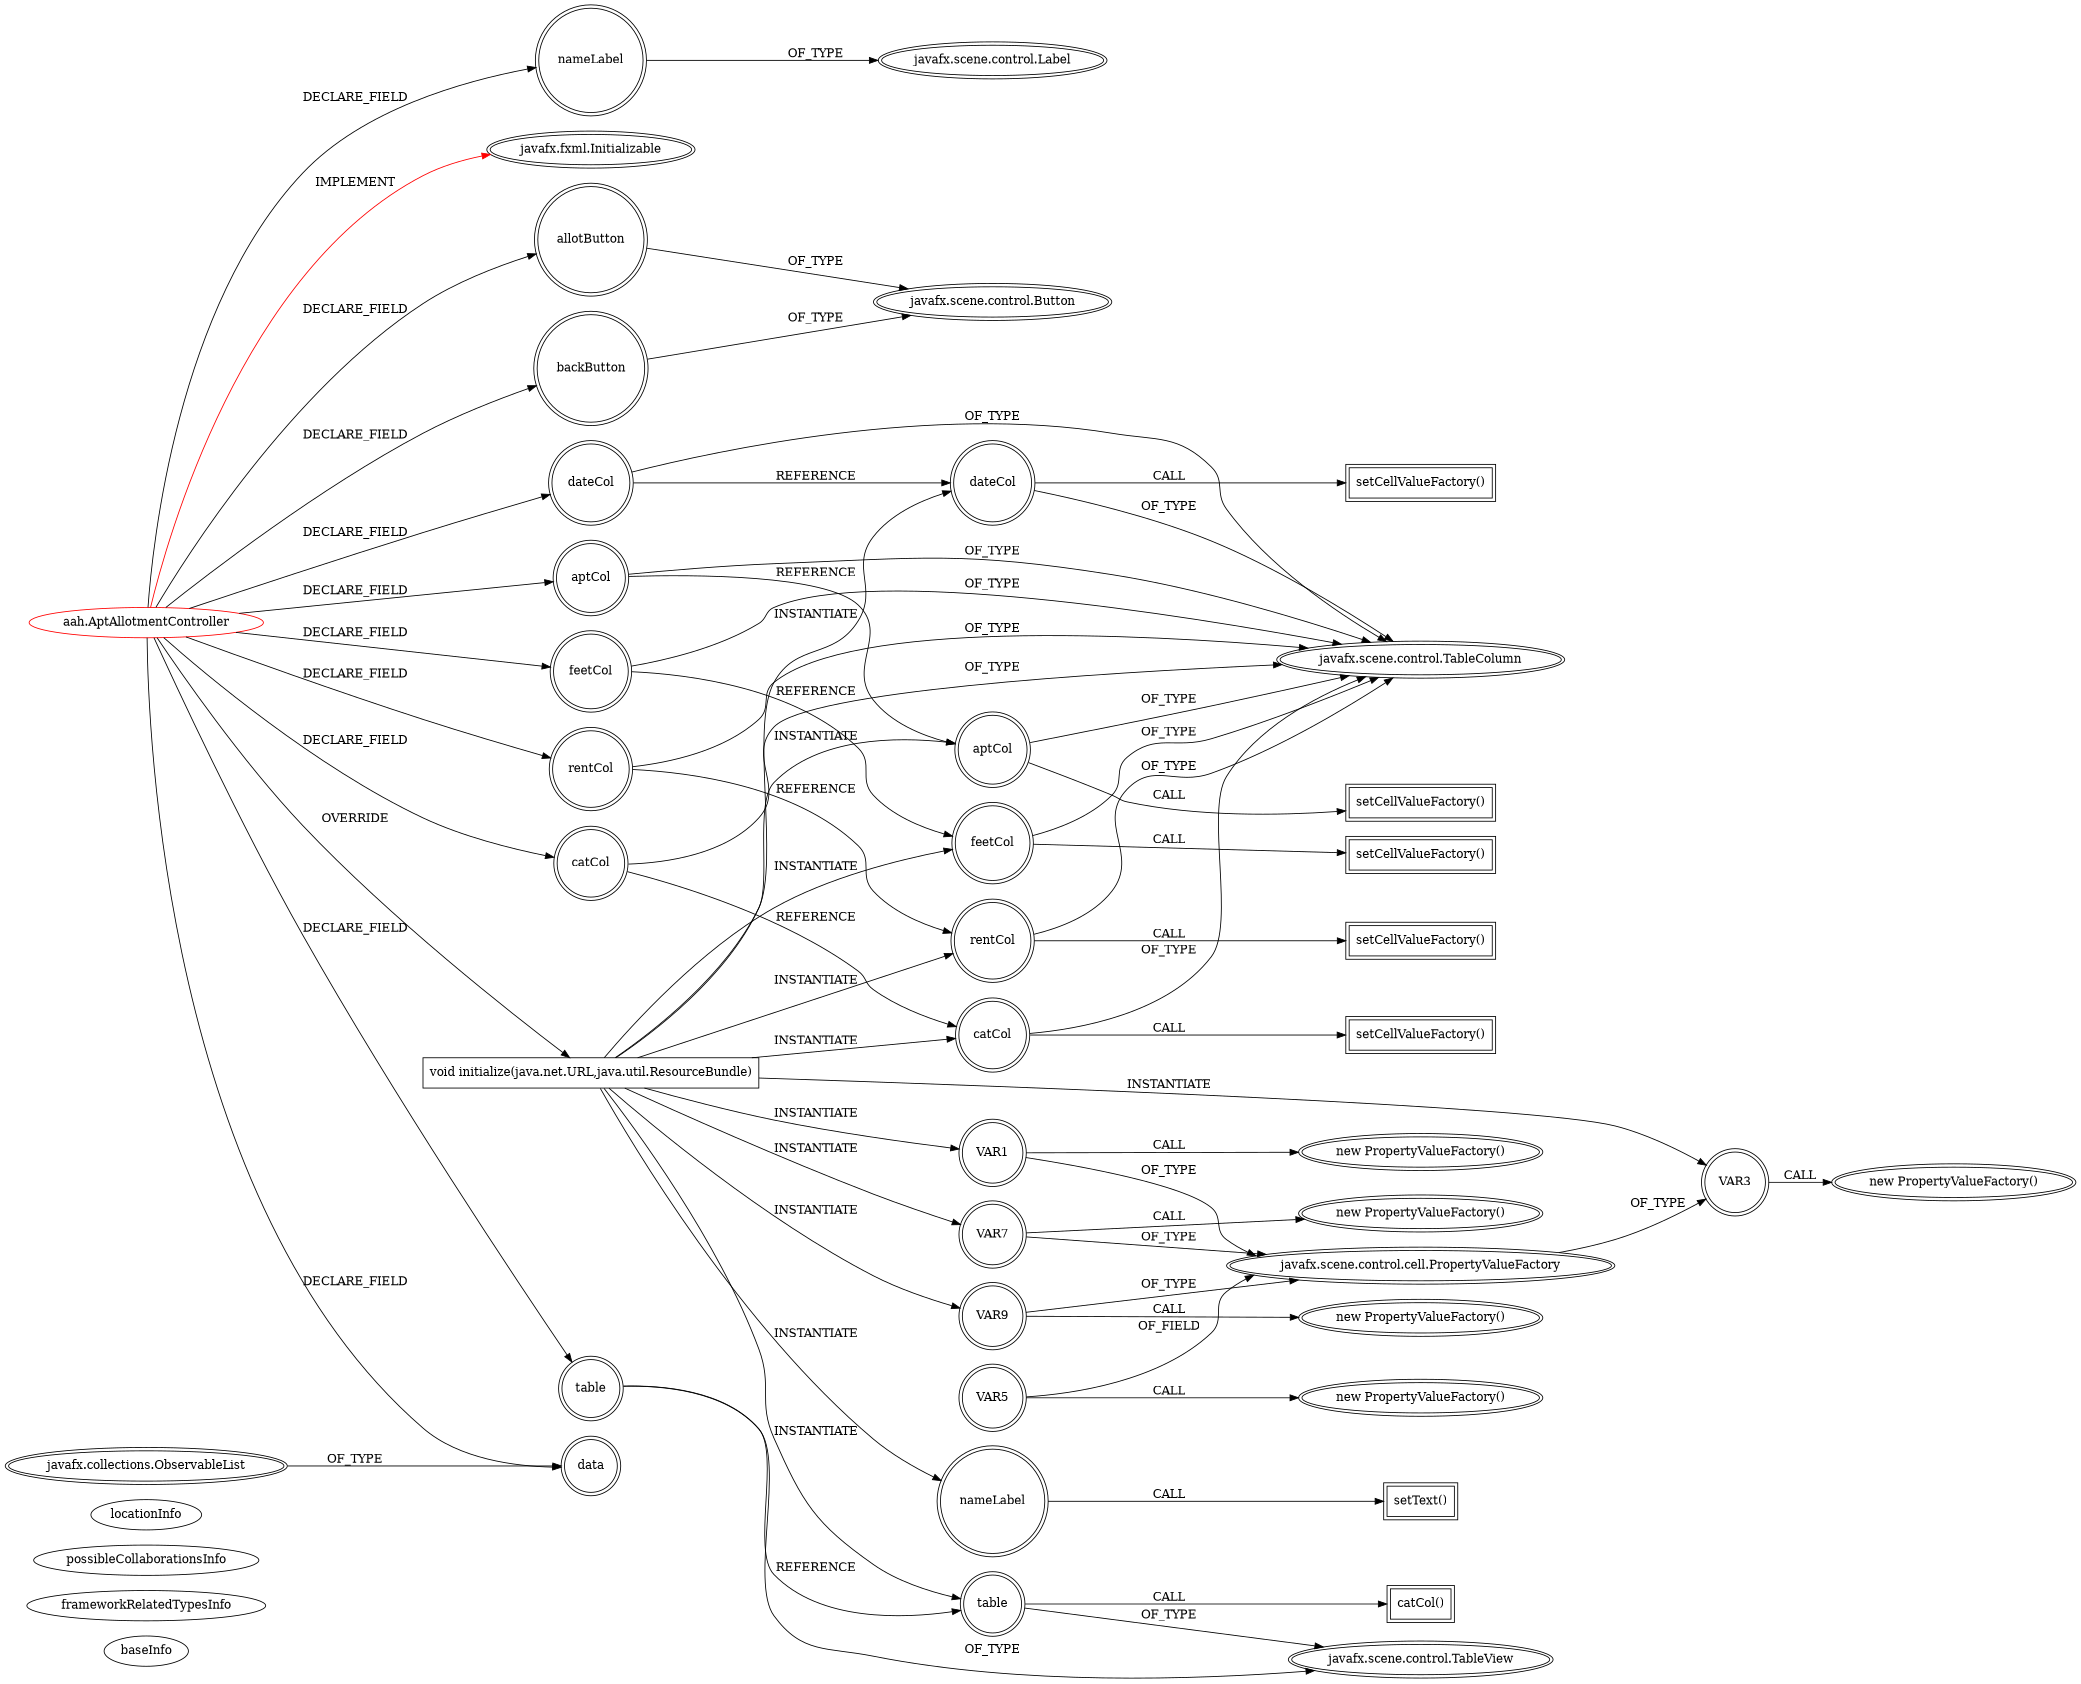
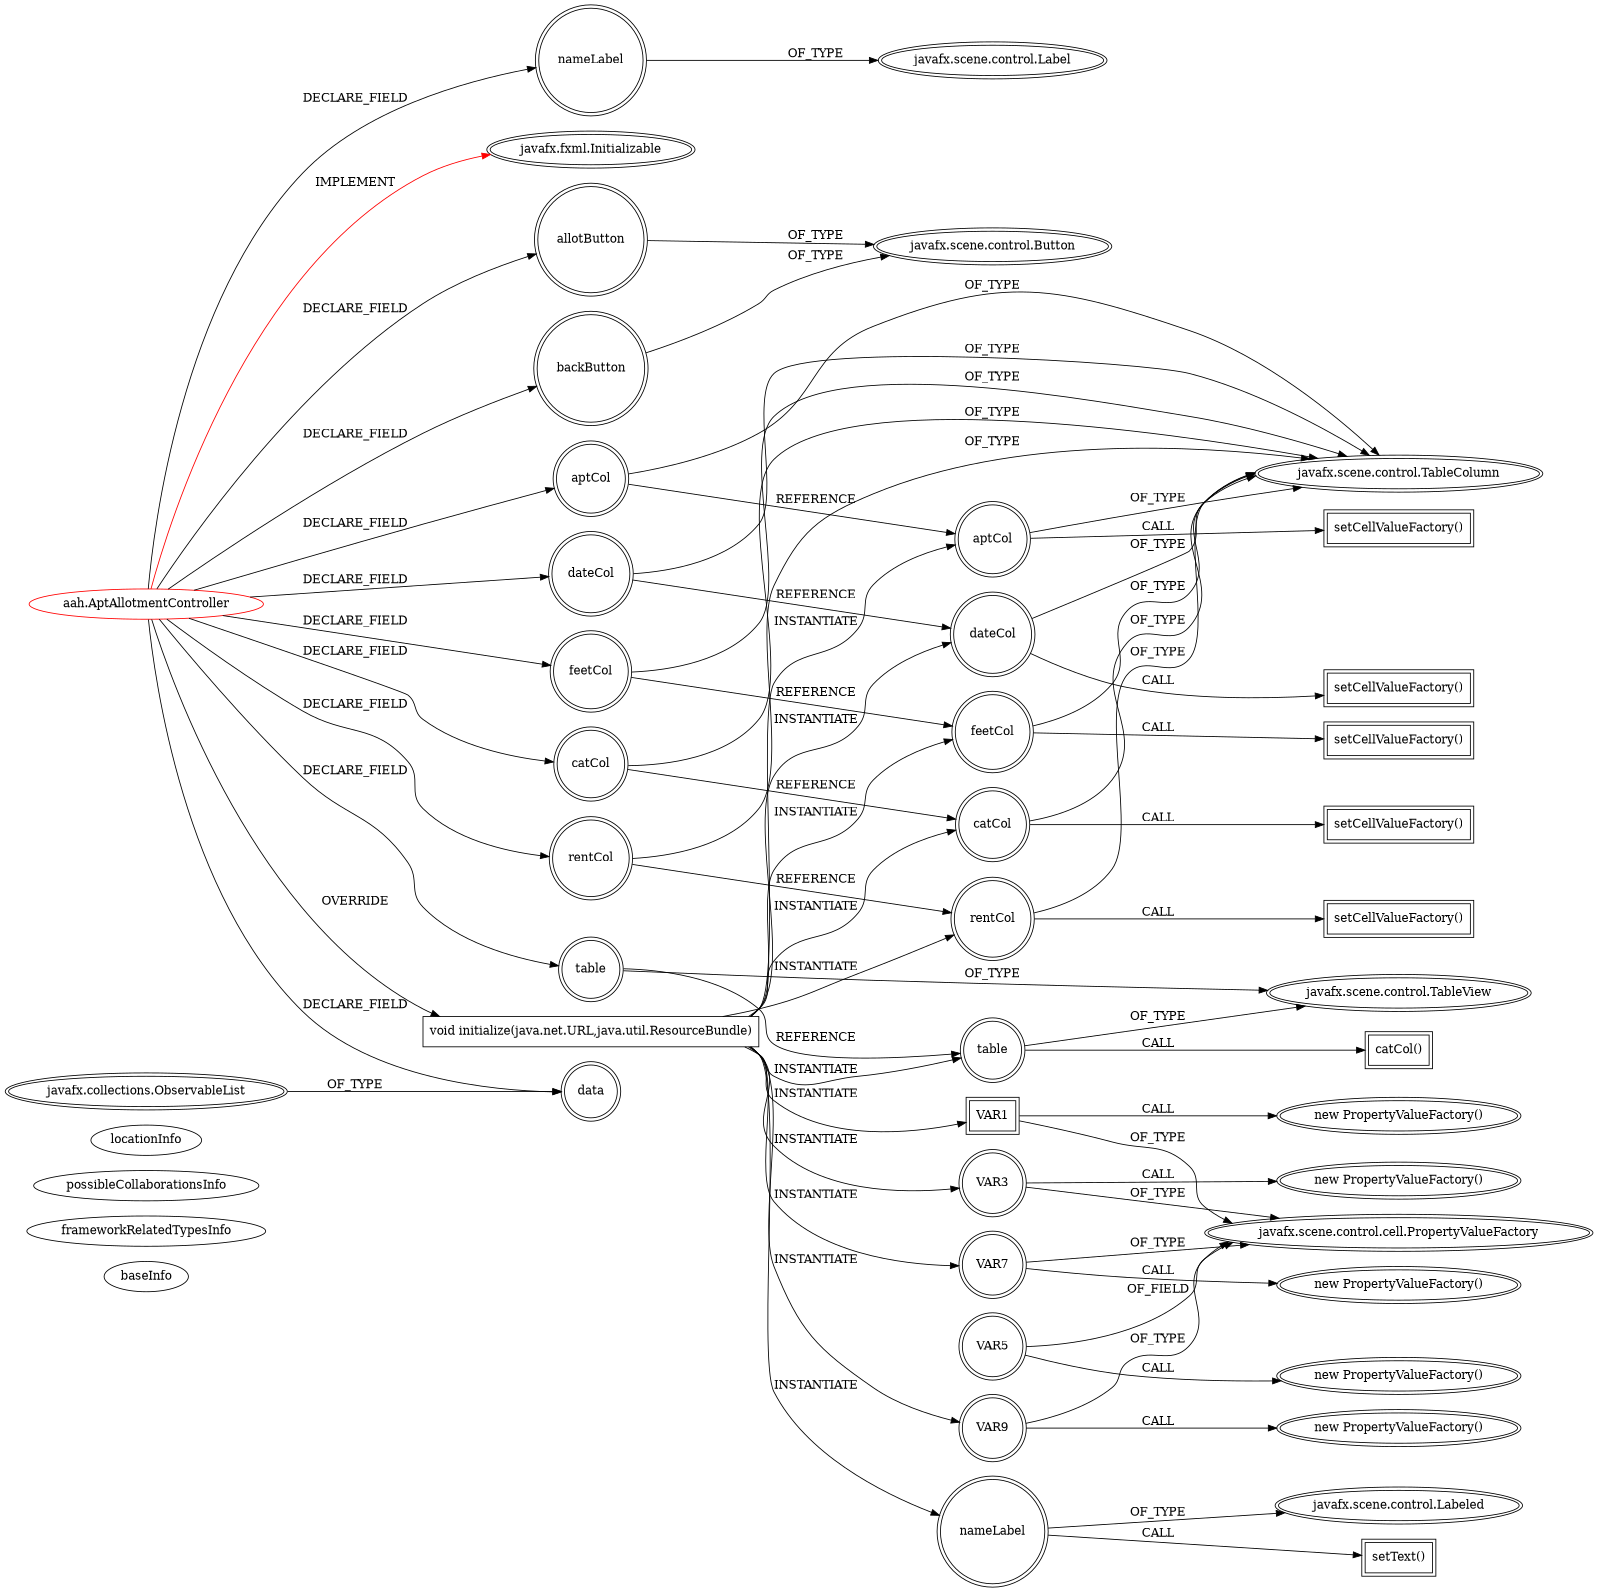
node "VAR1": shape circle -> box
edge "javafx.scene.control.cell.PropertyValueFactory" -> "VAR3": reversed
node "javafx.scene.control.Labeled": added
